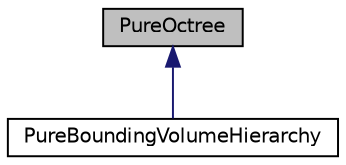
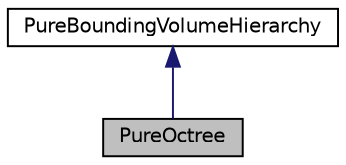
edge "PureBoundingVolumeHierarchy" -> "PureOctree": reversed
